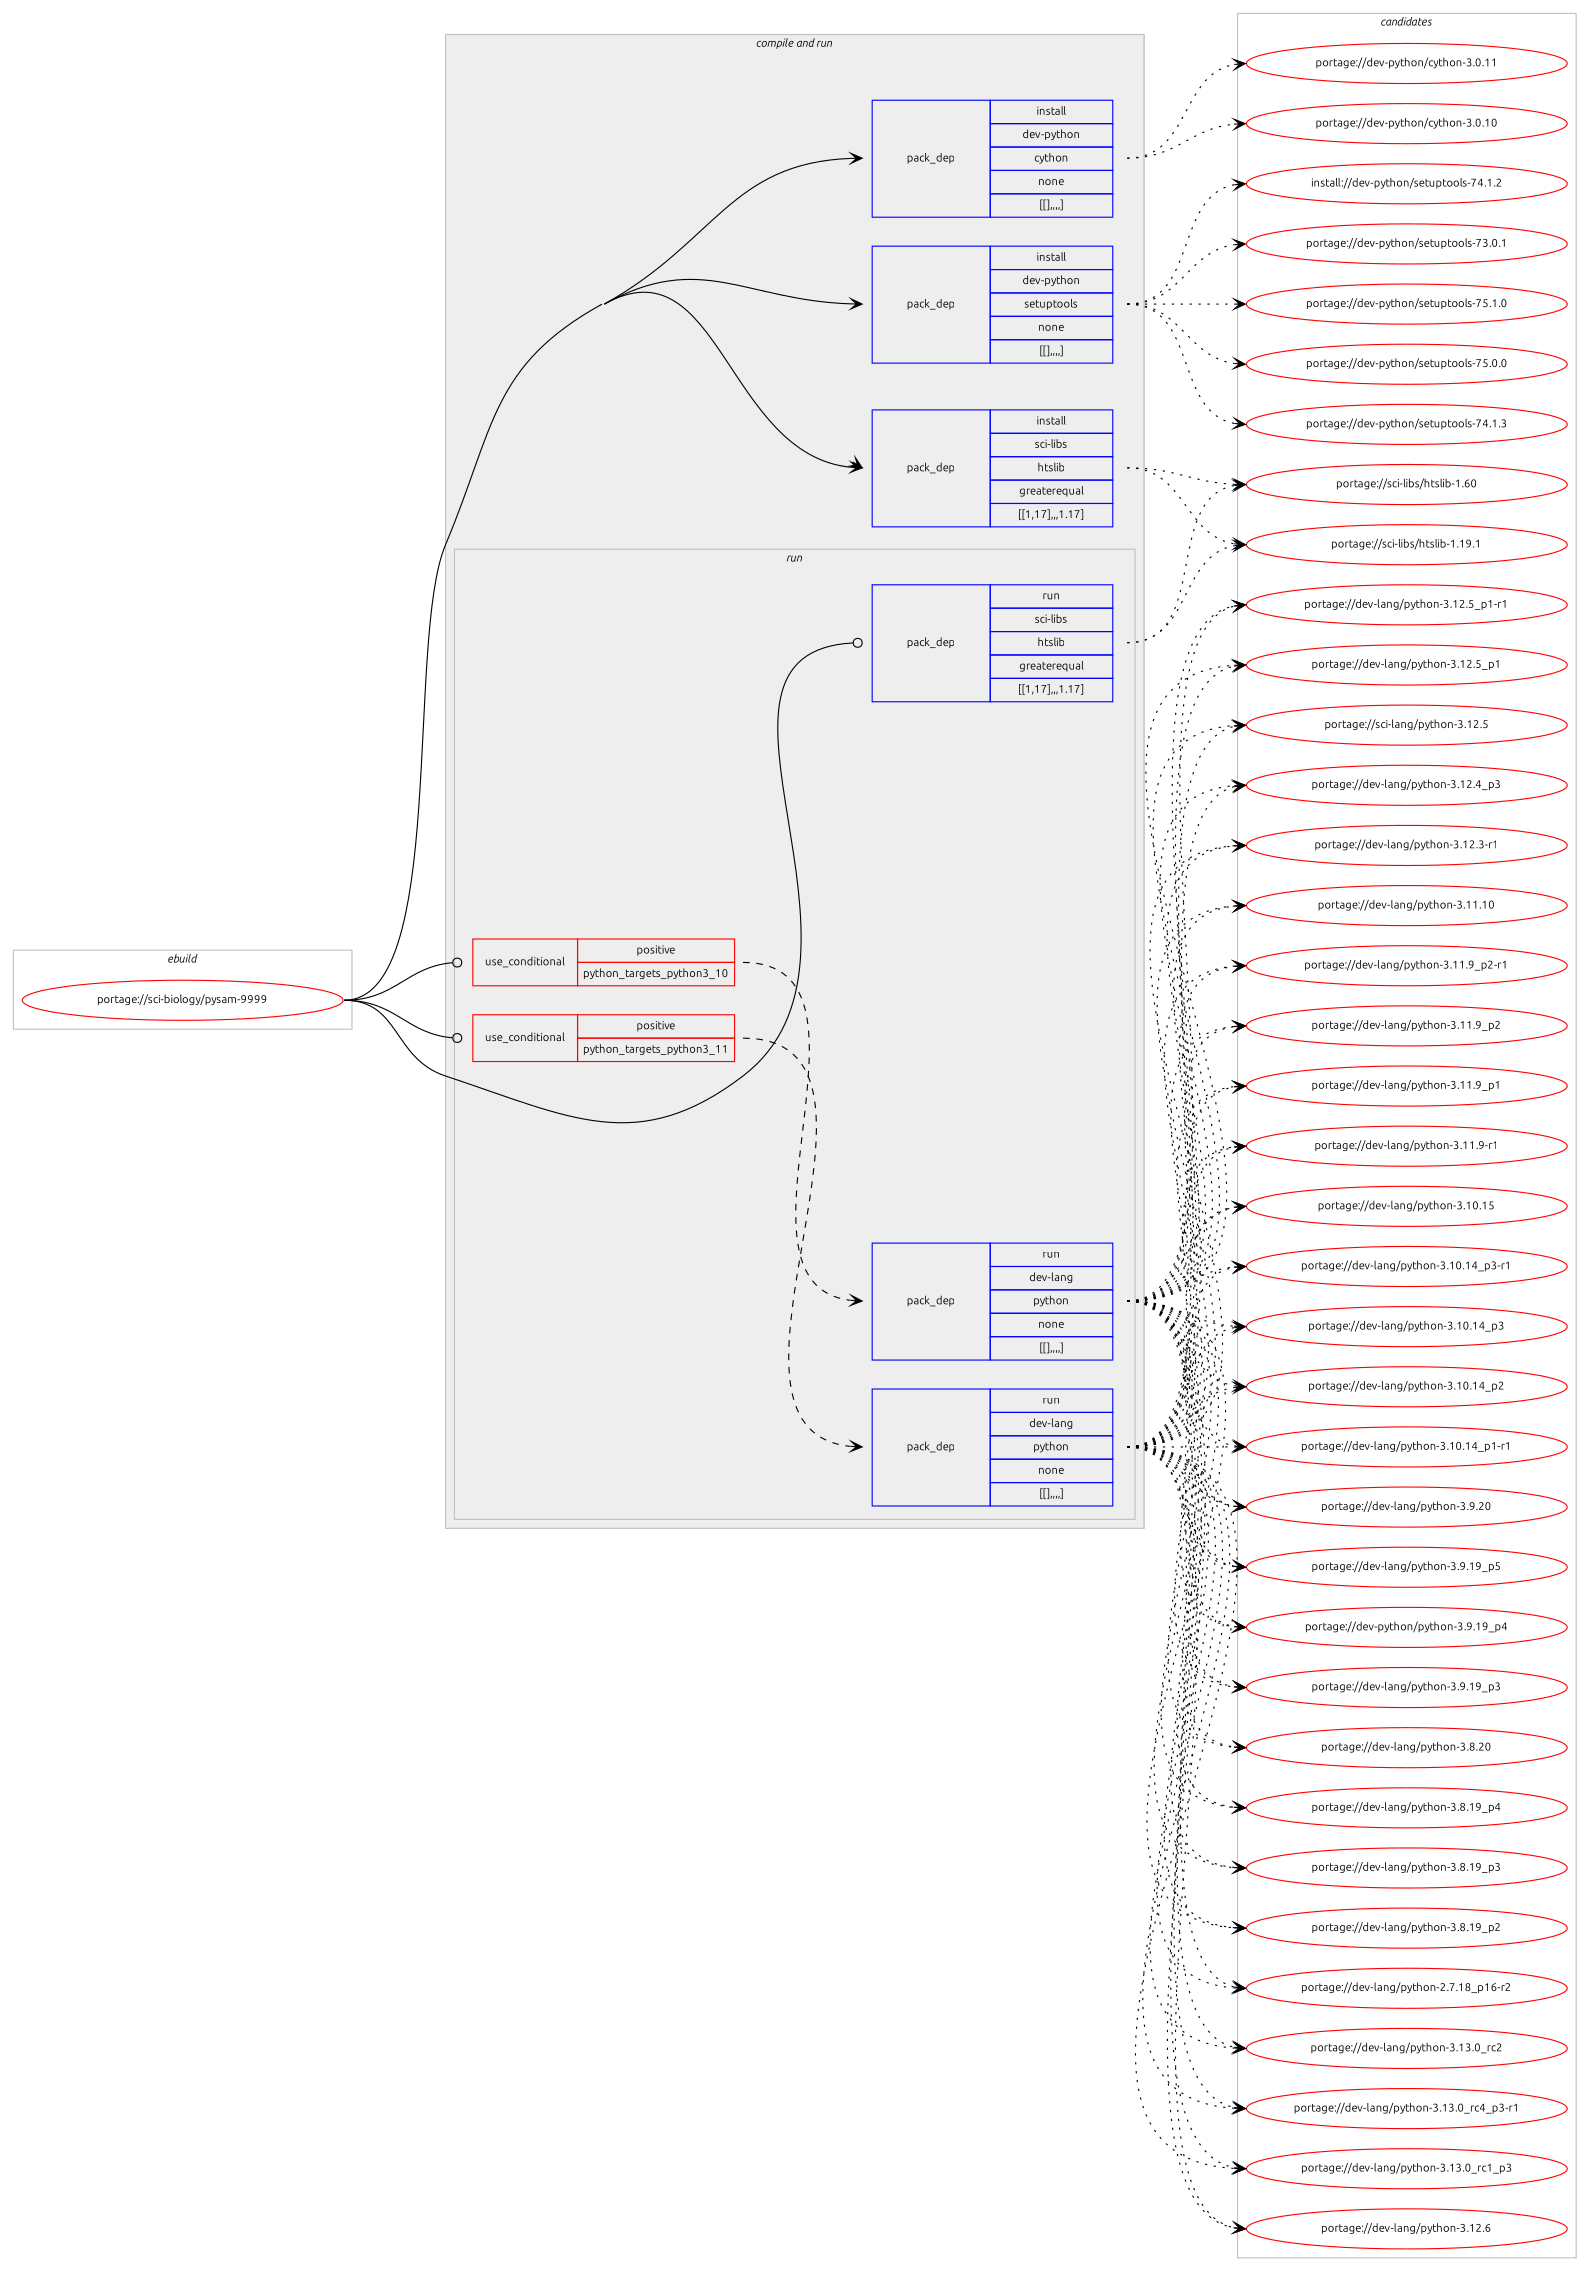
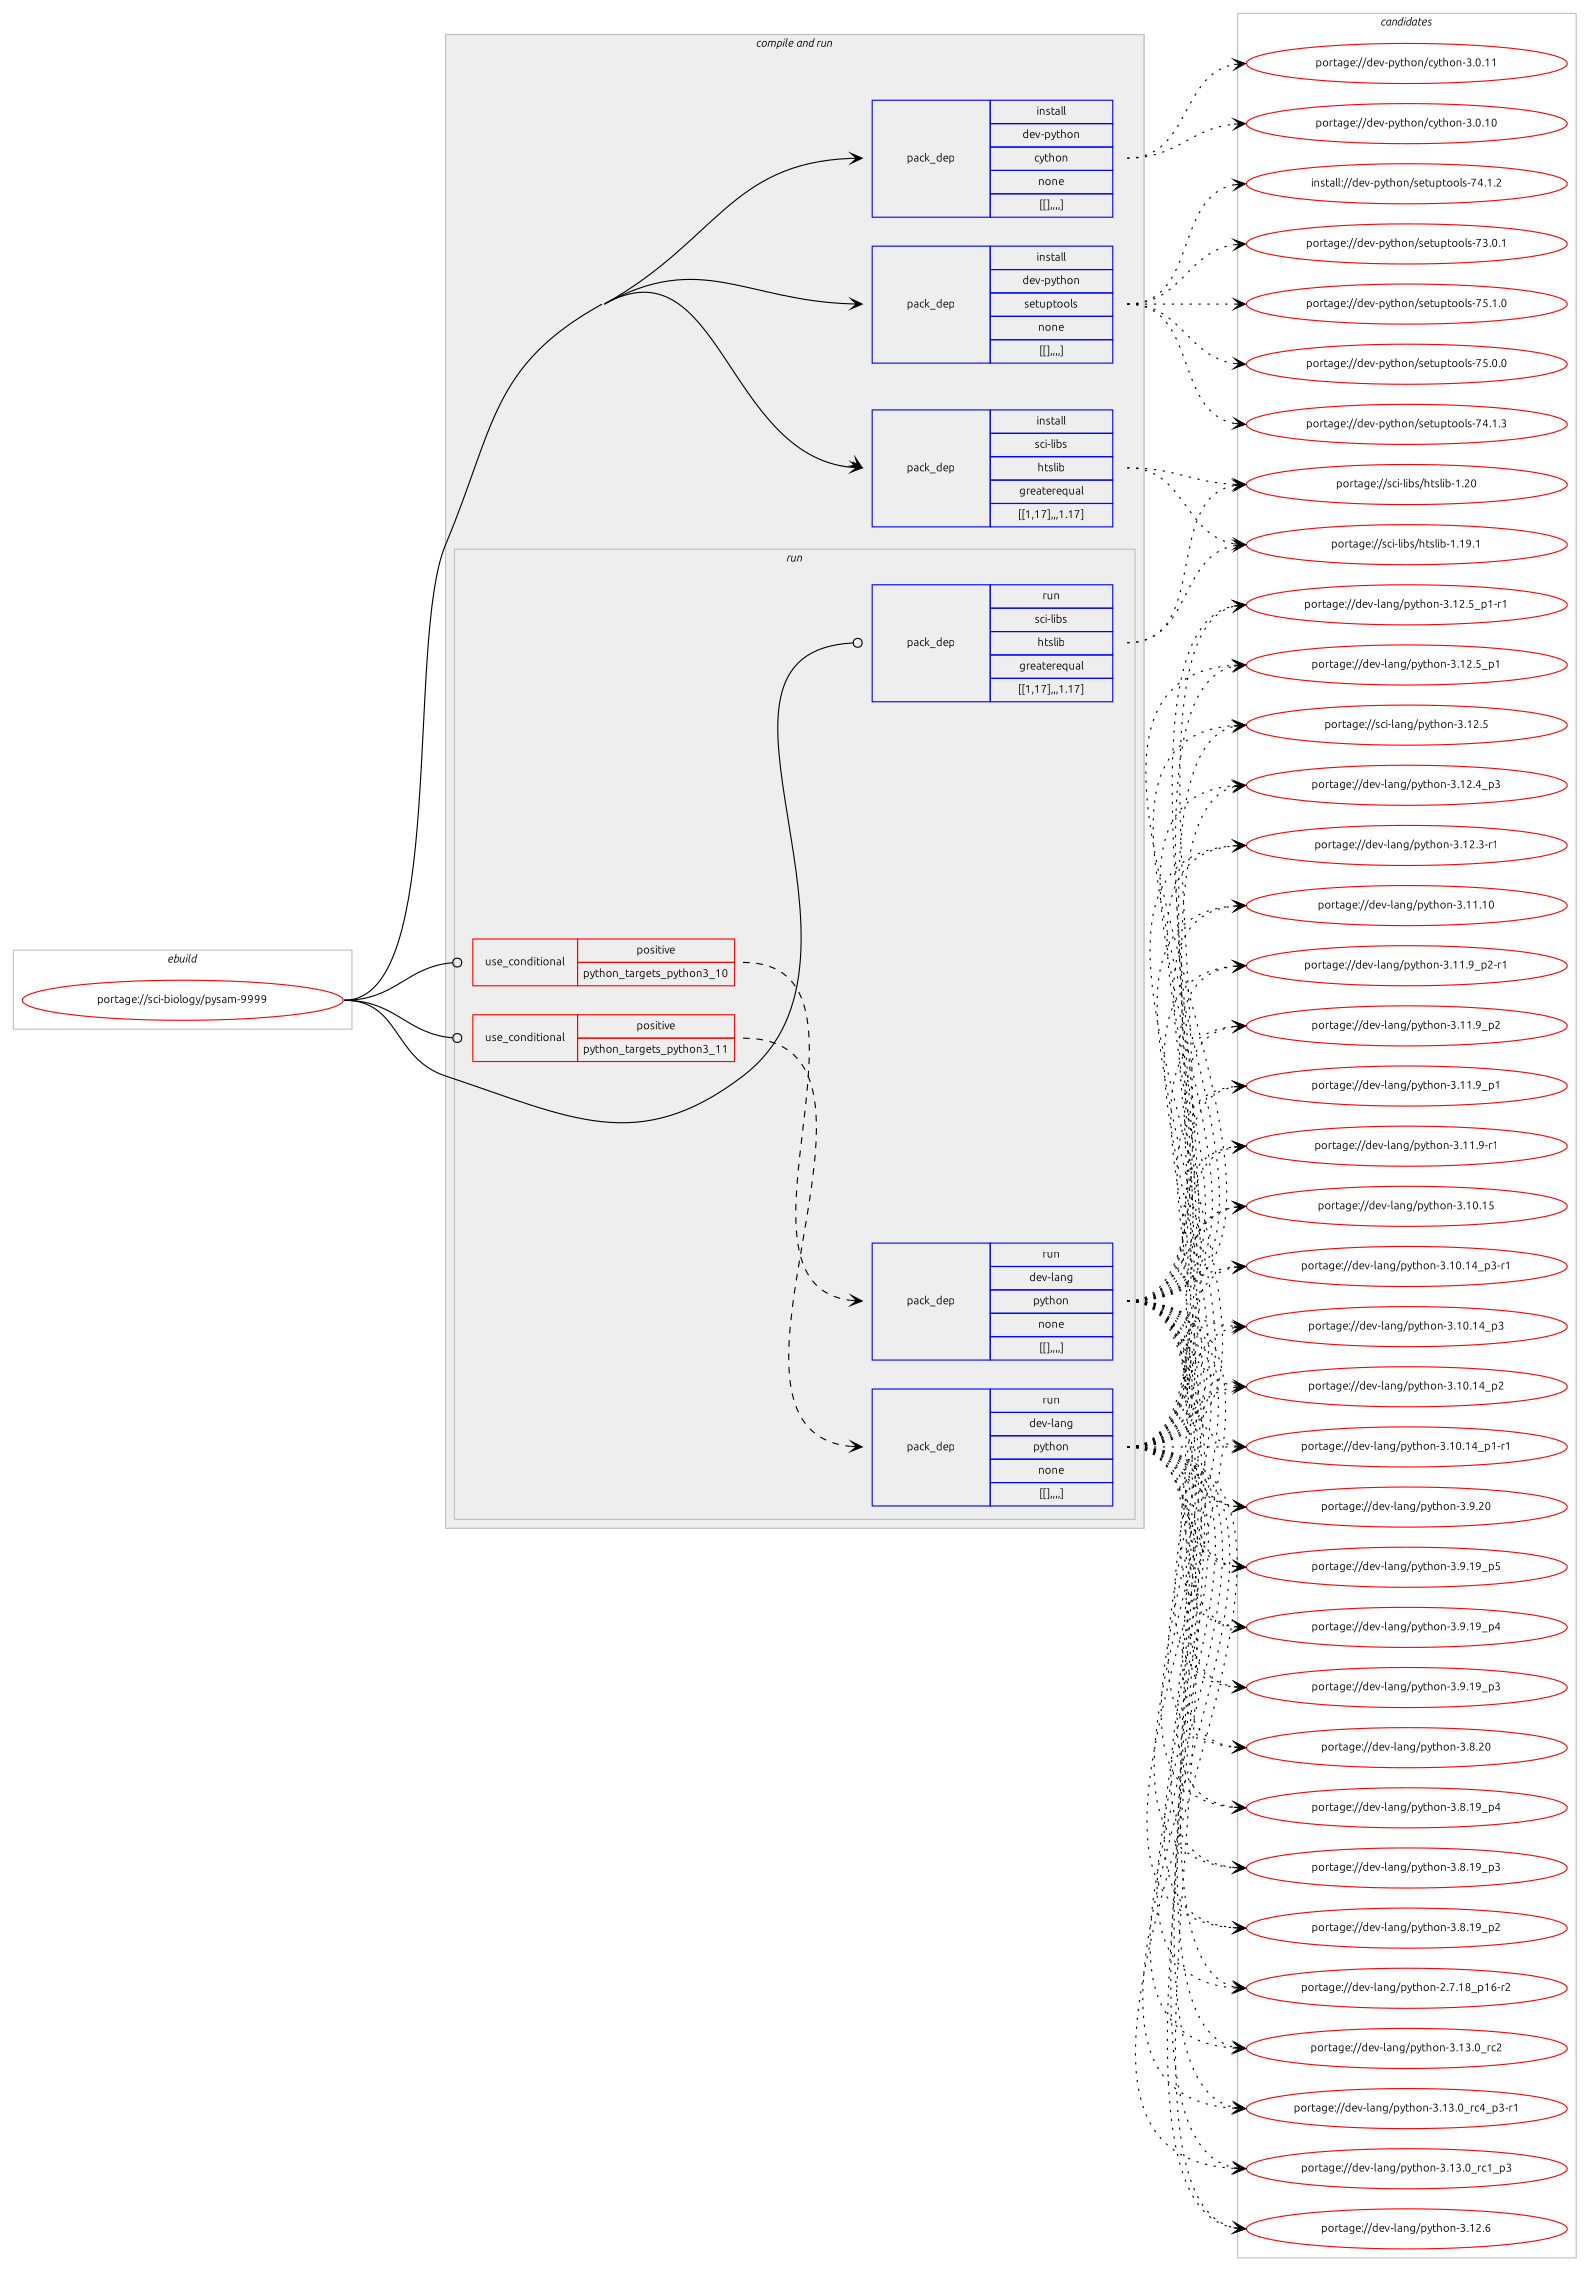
node "portage://sci-libs/htslib-1.60": label "portage://sci-libs/htslib-1.60" -> "portage://sci-libs/htslib-1.20"
node "portage://dev-python/python-3.9.19_p4": label "portage://dev-python/python-3.9.19_p4" -> "portage://dev-lang/python-3.9.19_p4"
